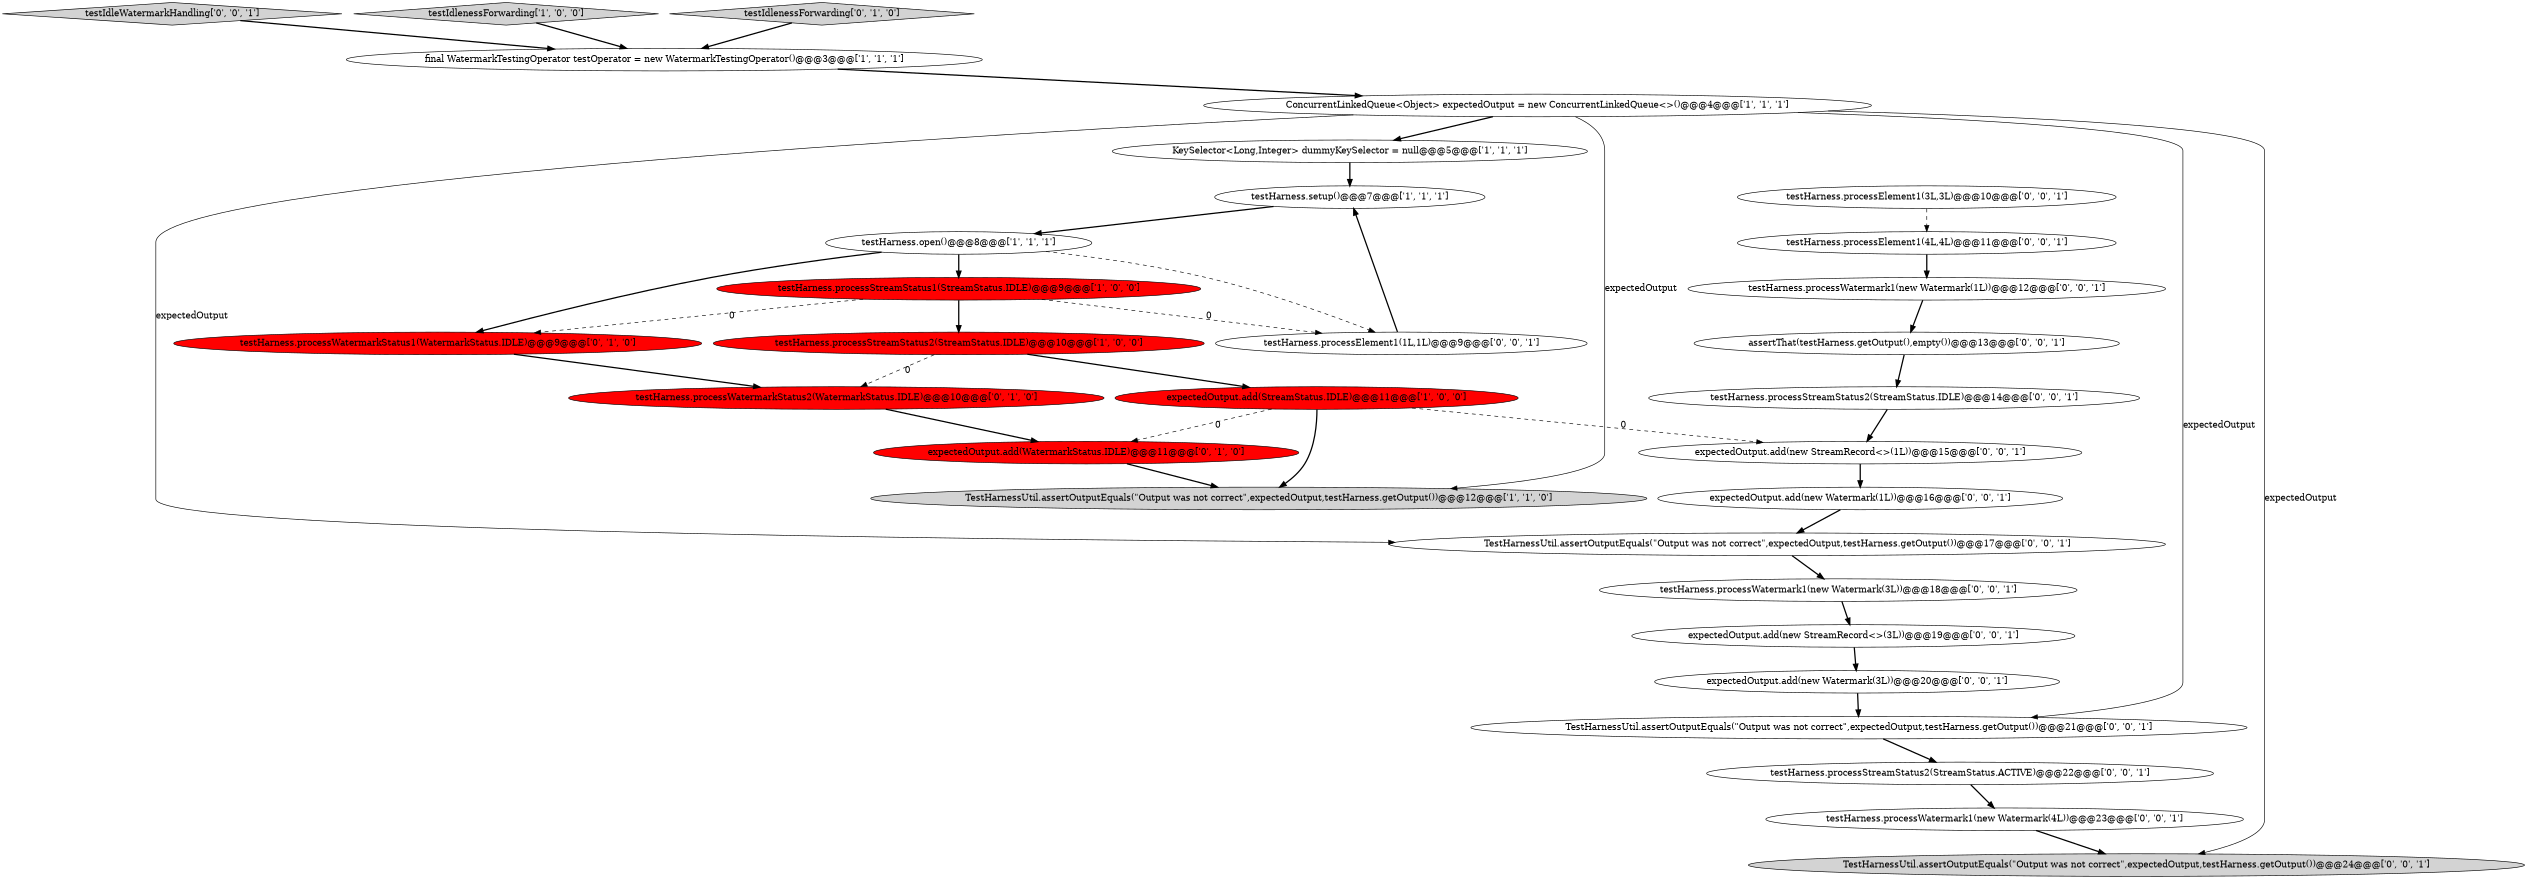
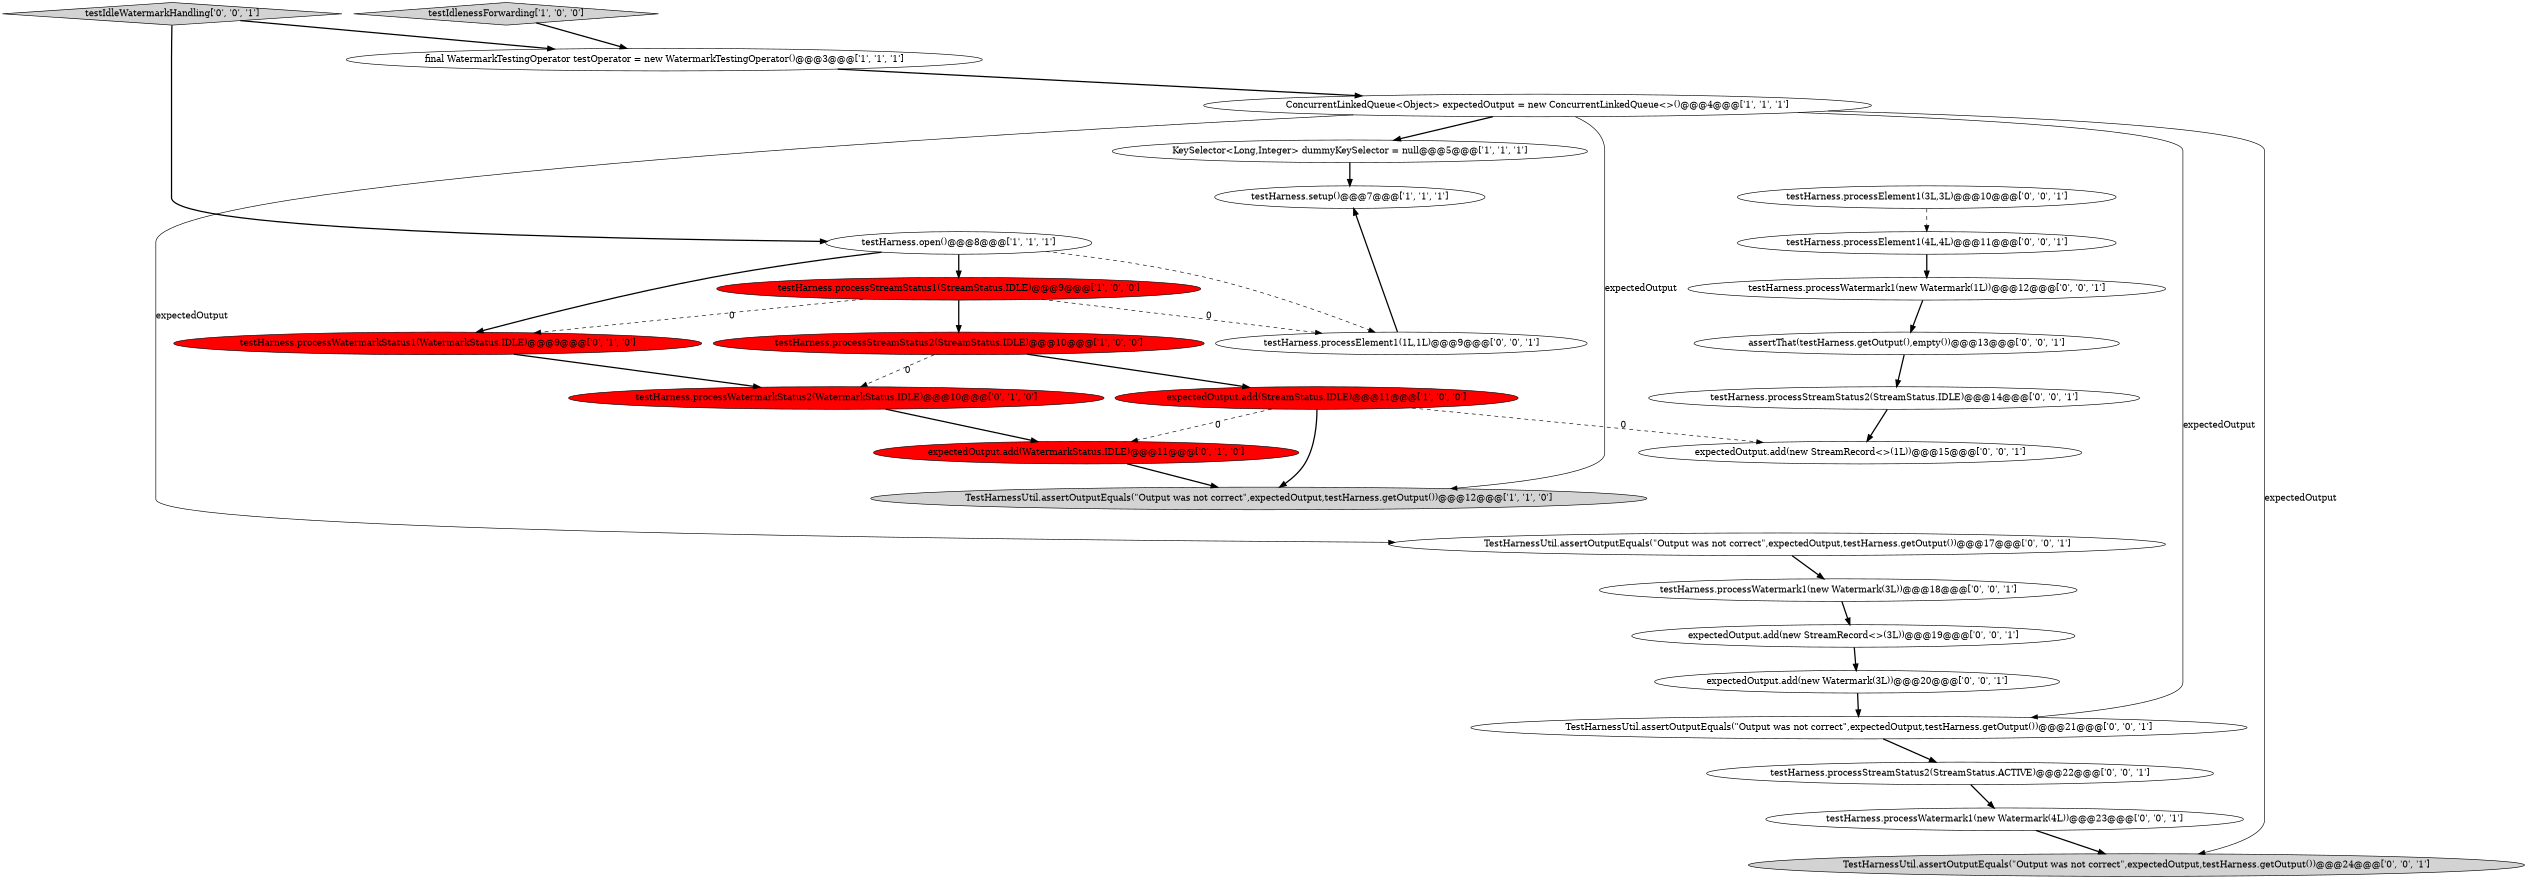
node "testIdlenessForwarding['0', '1', '0']": removed
edge "testHarness.setup()@@@7@@@['1', '1', '1']" -> "testHarness.open()@@@8@@@['1', '1', '1']": now "testIdleWatermarkHandling['0', '0', '1']" -> "testHarness.open()@@@8@@@['1', '1', '1']"
node "expectedOutput.add(new Watermark(1L))@@@16@@@['0', '0', '1']": removed
